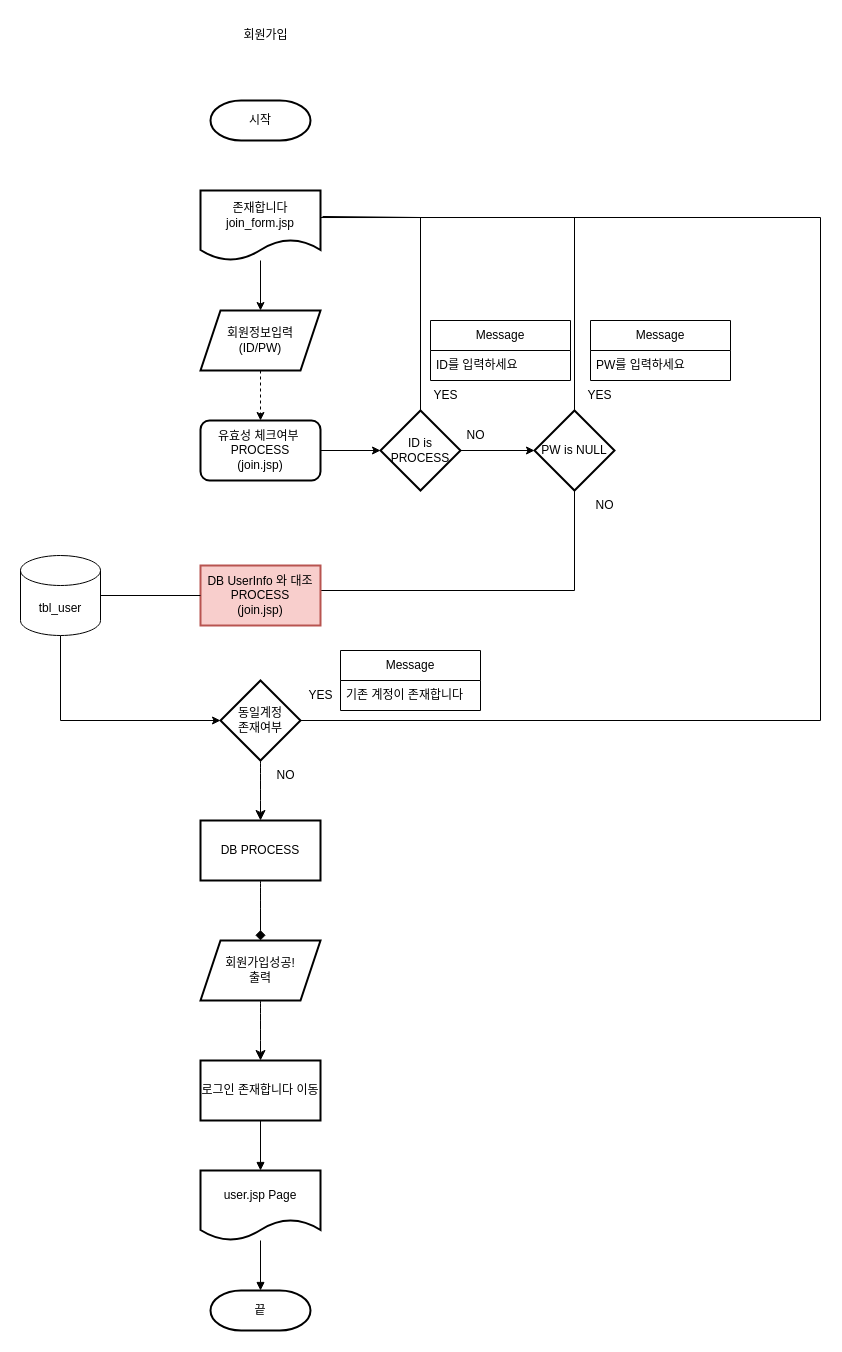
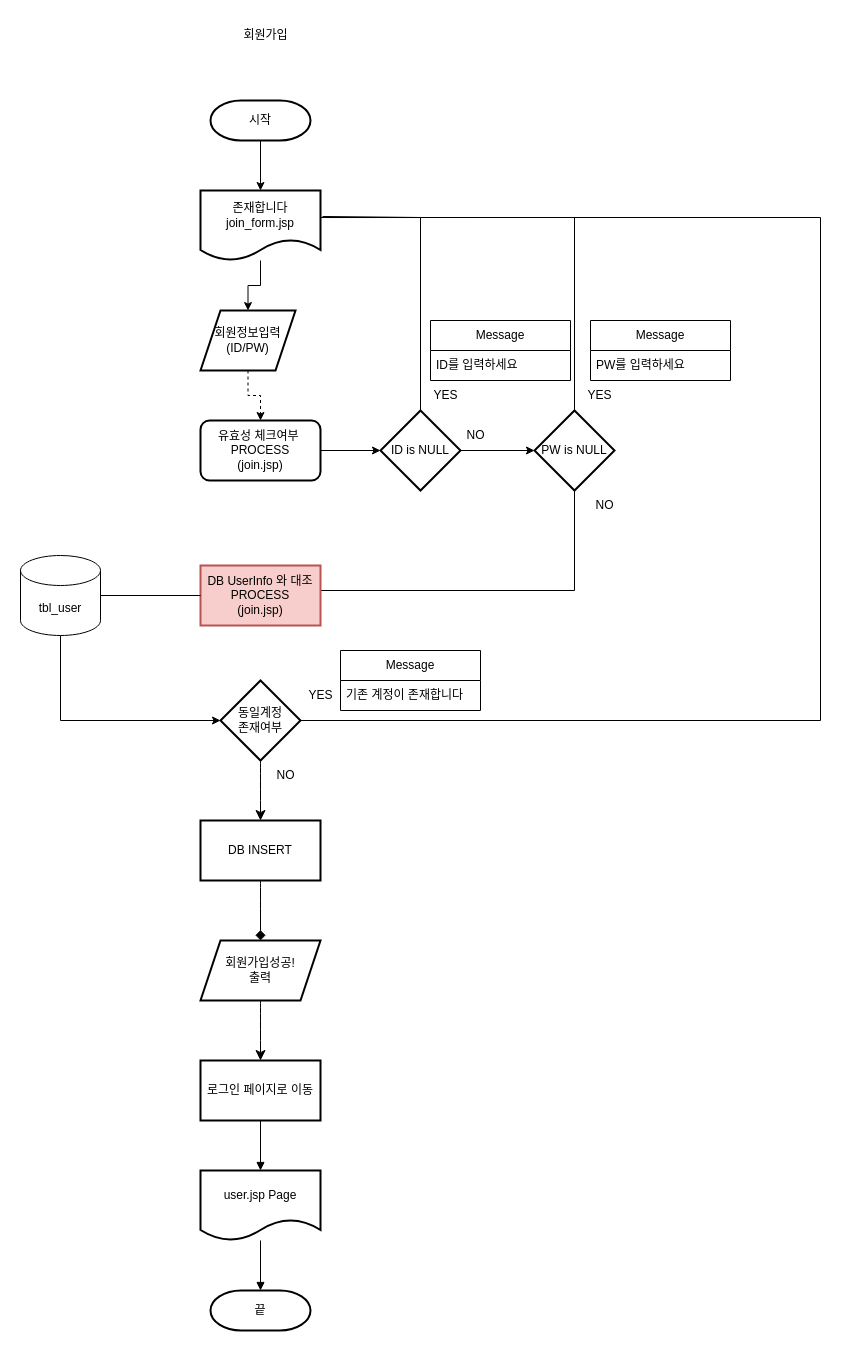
edge "시작" -> "존재합니다 join_form.jsp": added
node "회원정보입력 (ID/PW)": size 120x60 -> 95x60
node "ID is PROCESS": label "ID is PROCESS" -> "ID is NULL"
node "DB PROCESS": label "DB PROCESS" -> "DB INSERT"
node "로그인 존재합니다 이동": label "로그인 존재합니다 이동" -> "로그인 페이지로 이동"
